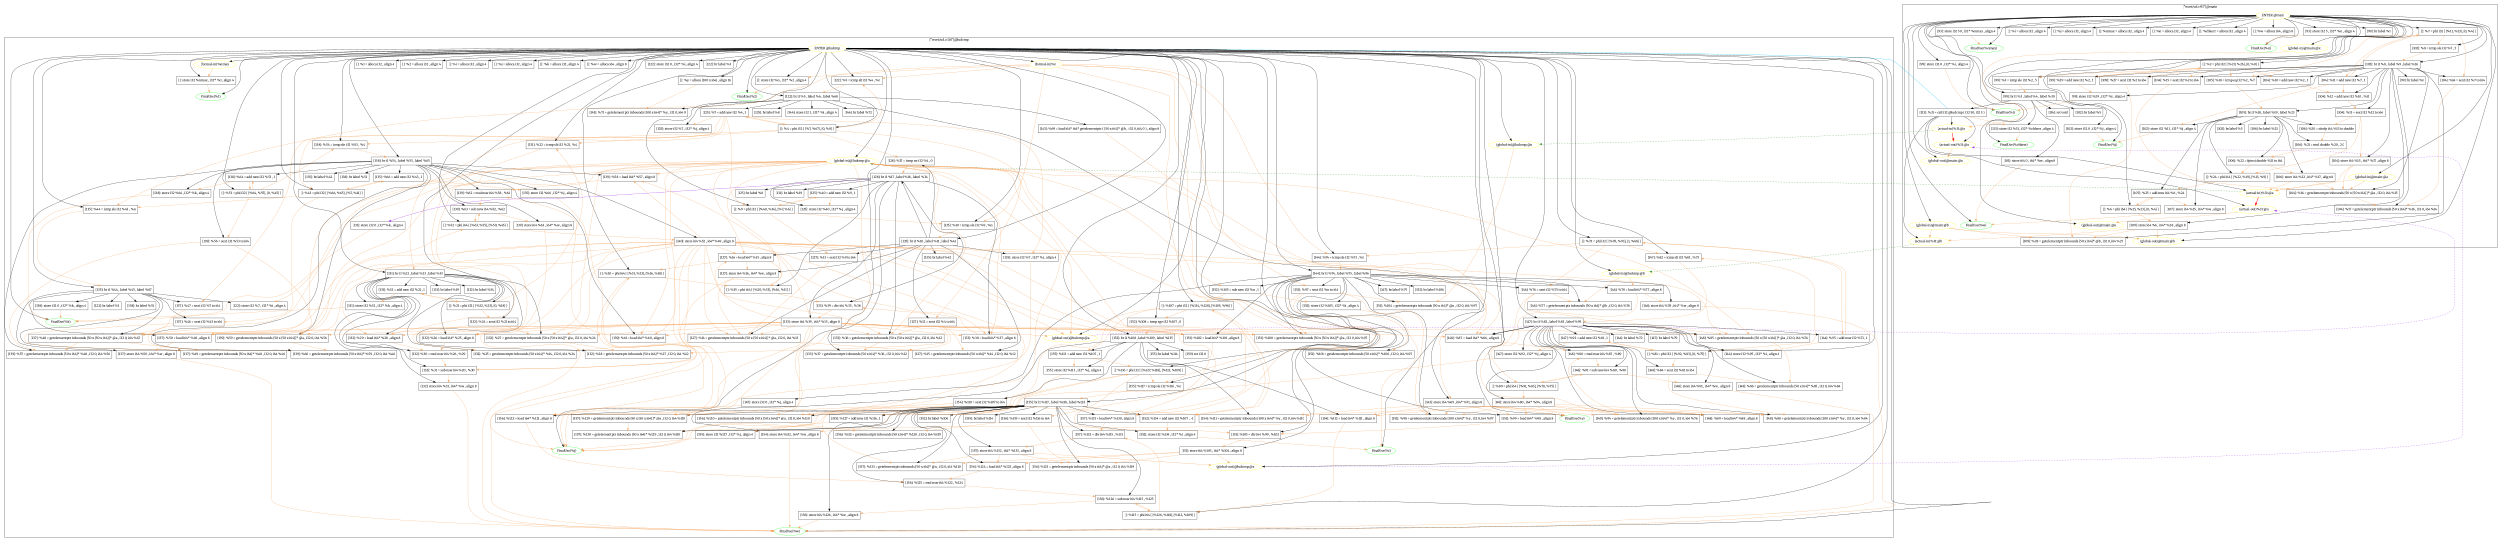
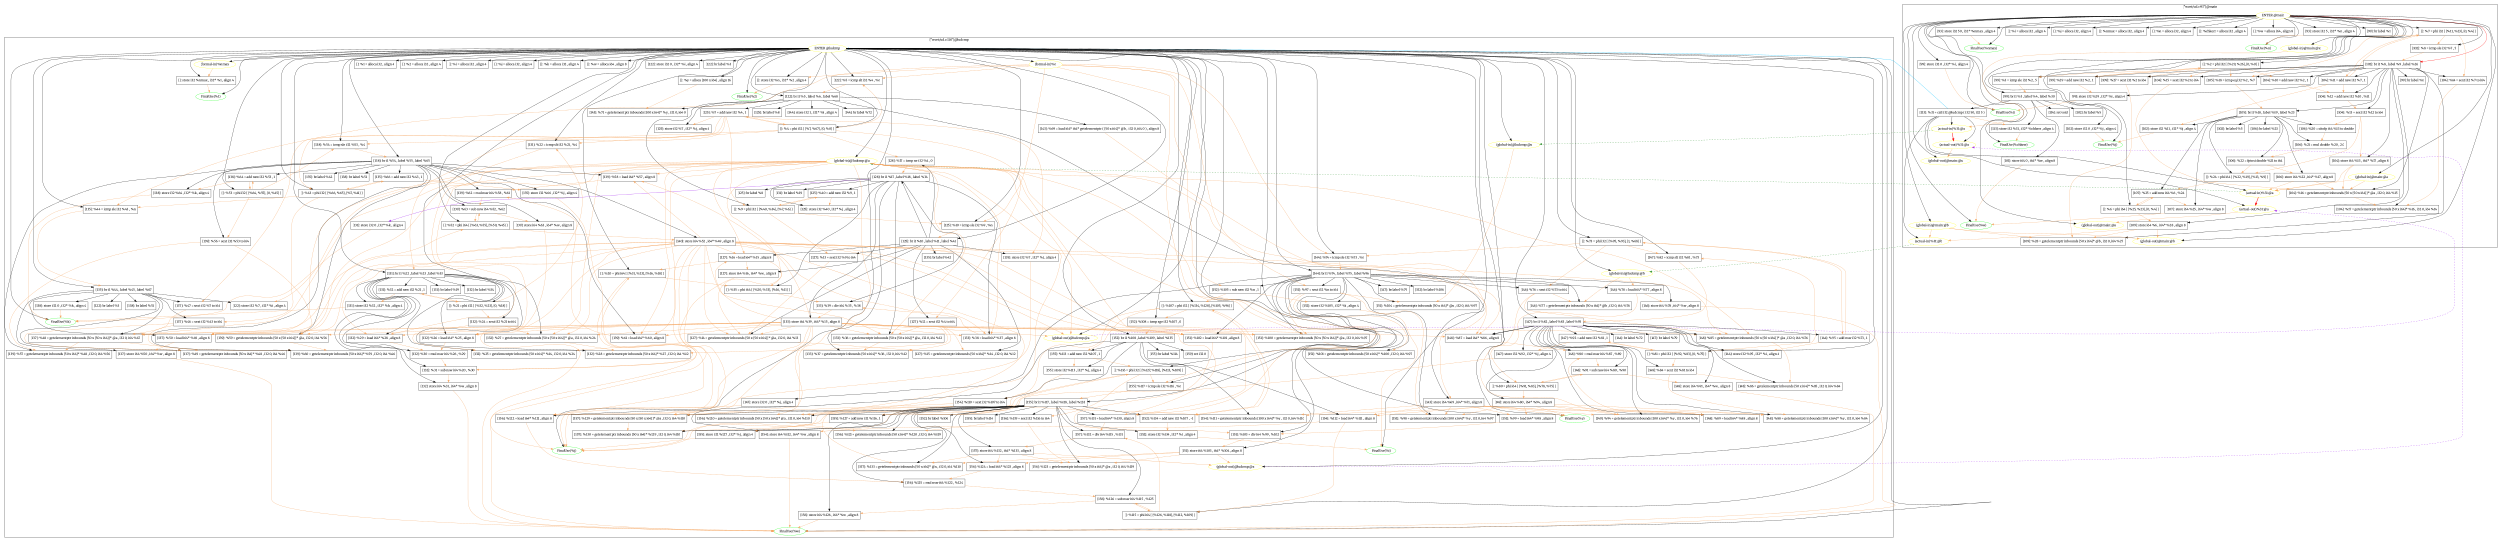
edge "ENTER @main" -> "[102]: br i1 %8 , label %9 , label %26": color black -> red
